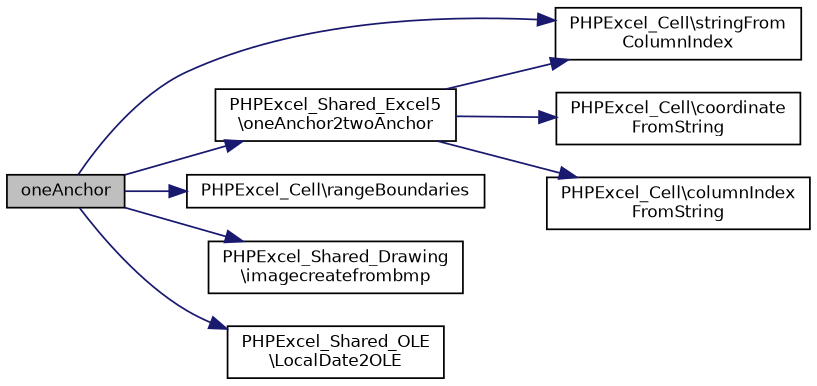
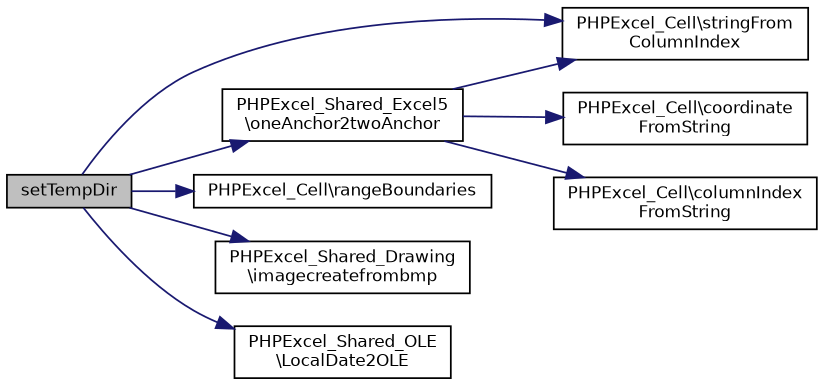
node "oneAnchor": label "oneAnchor" -> "setTempDir"
